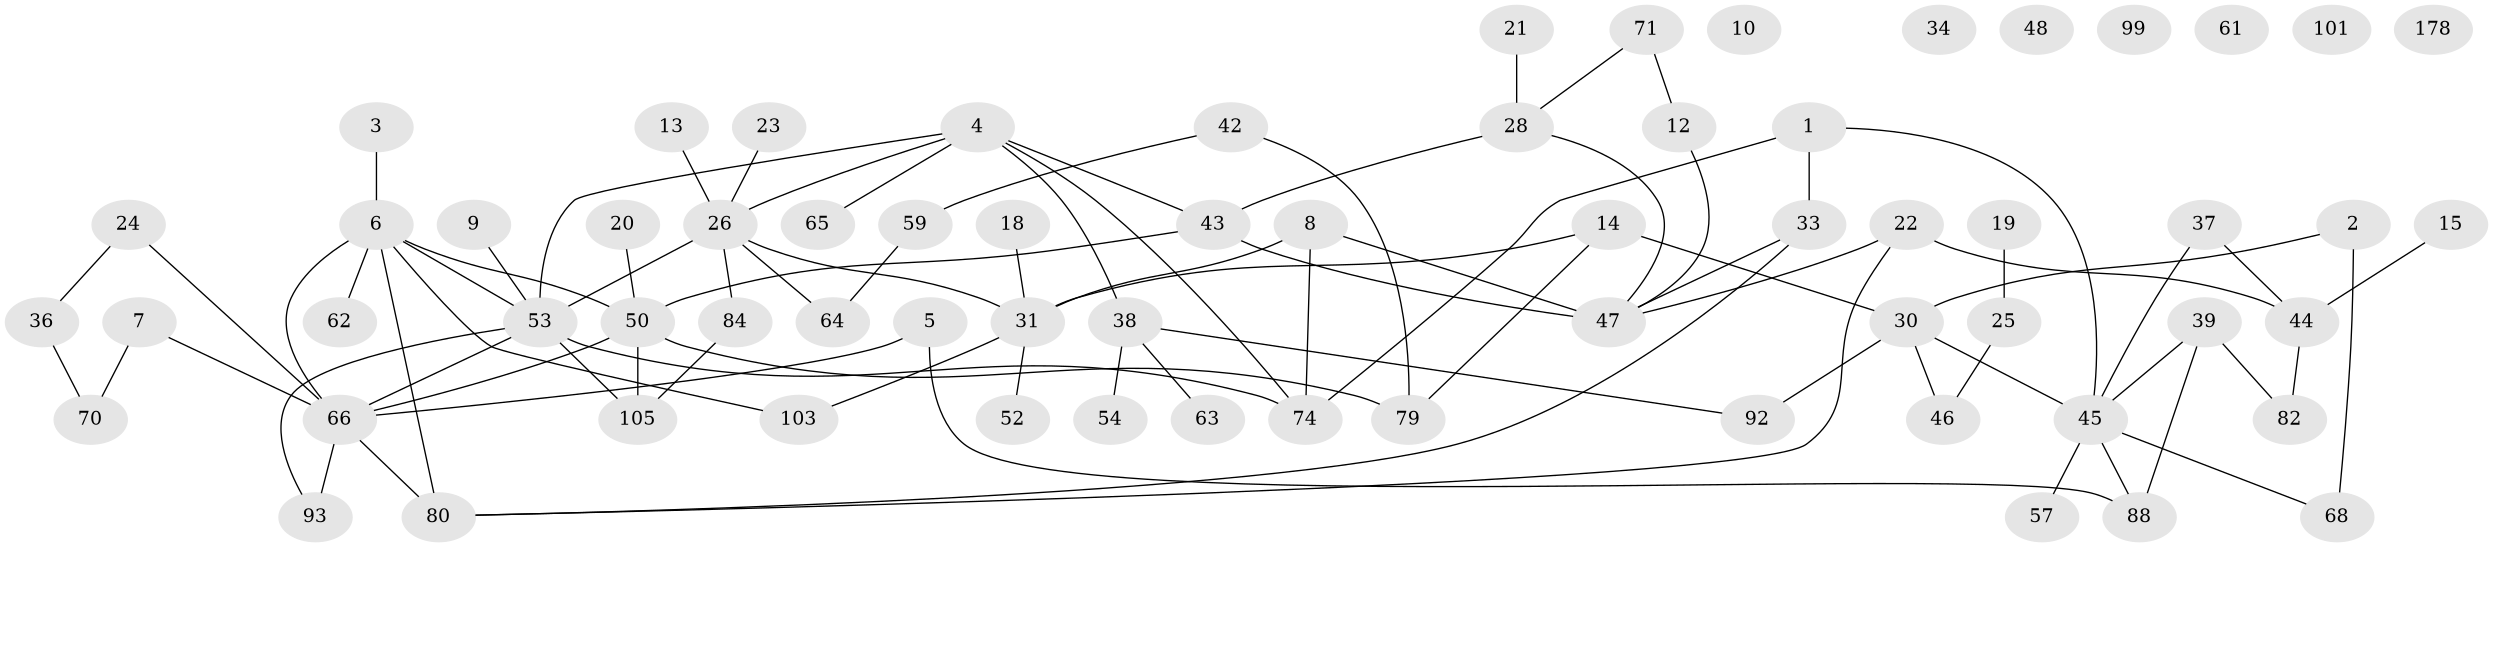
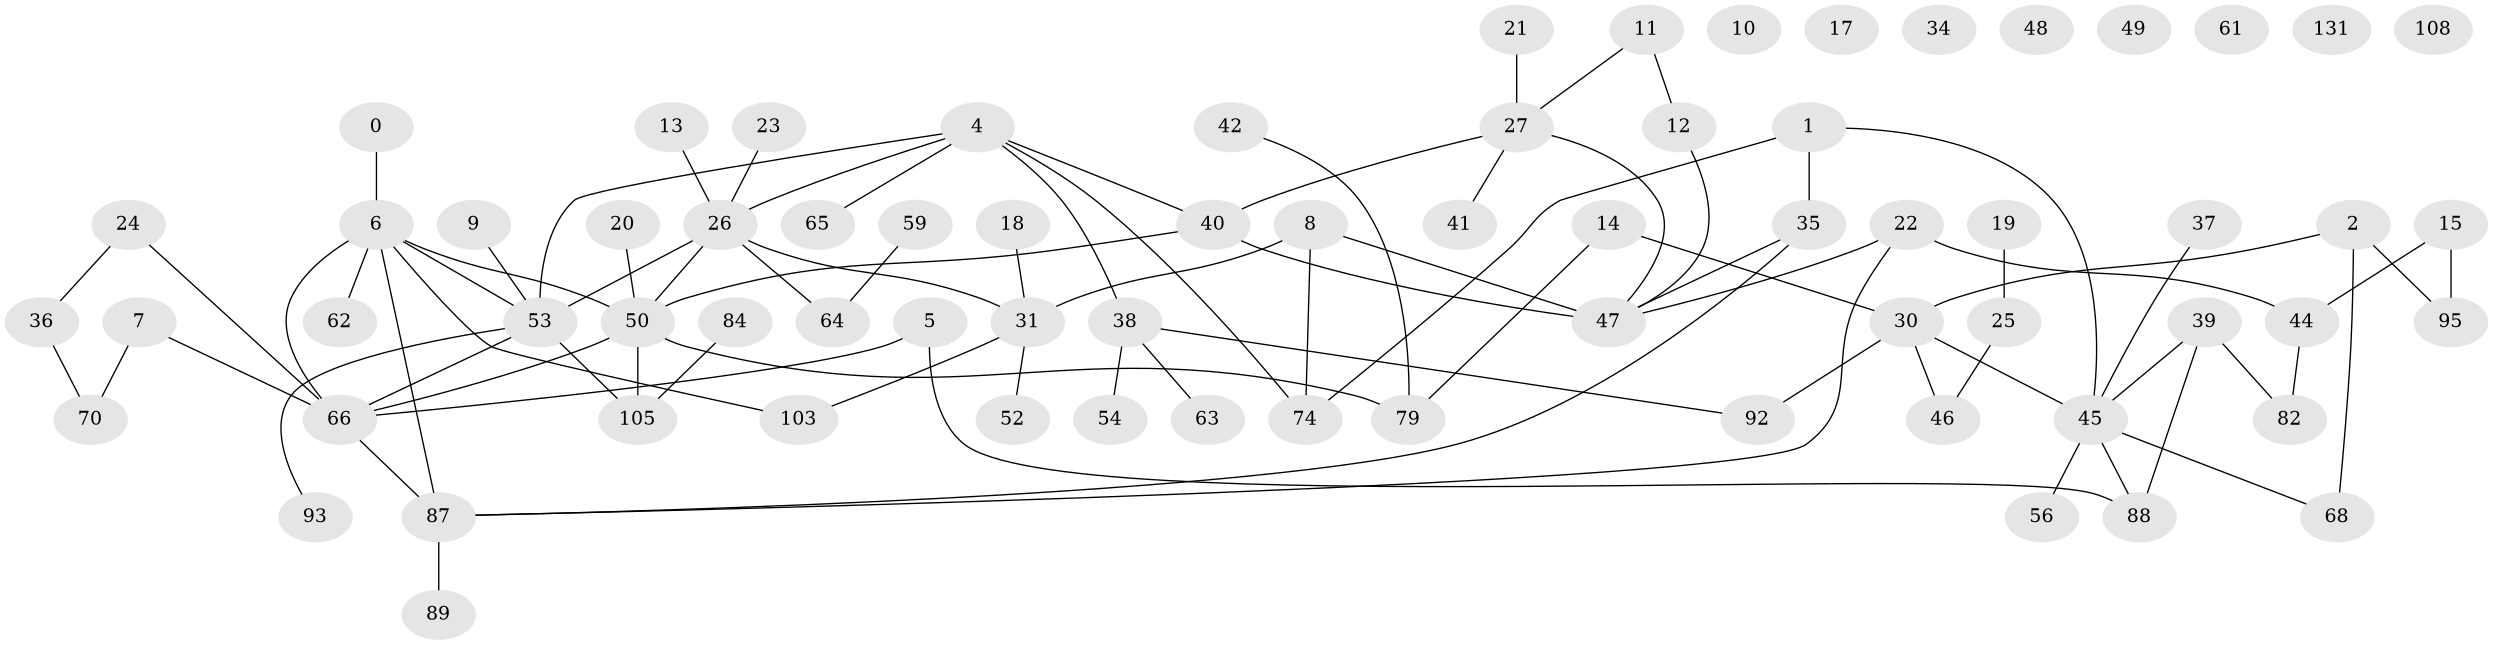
node "71": label "71" -> "11"
node "17": added
node "99": label "99" -> "49"
node "101": label "101" -> "131"
node "178": label "178" -> "108"
node "3": label "3" -> "0"
node "28": label "28" -> "27"
edge "42" -- "59": removed
node "43": label "43" -> "40"
node "41": added
node "33": label "33" -> "35"
edge "14" -- "31": removed
edge "26" -- "84": now "26" -- "50"
edge "37" -- "44": removed
node "95": added
edge "53" -- "74": removed
edge "66" -- "93": removed
node "80": label "80" -> "87"
node "57": label "57" -> "56"
node "89": added
